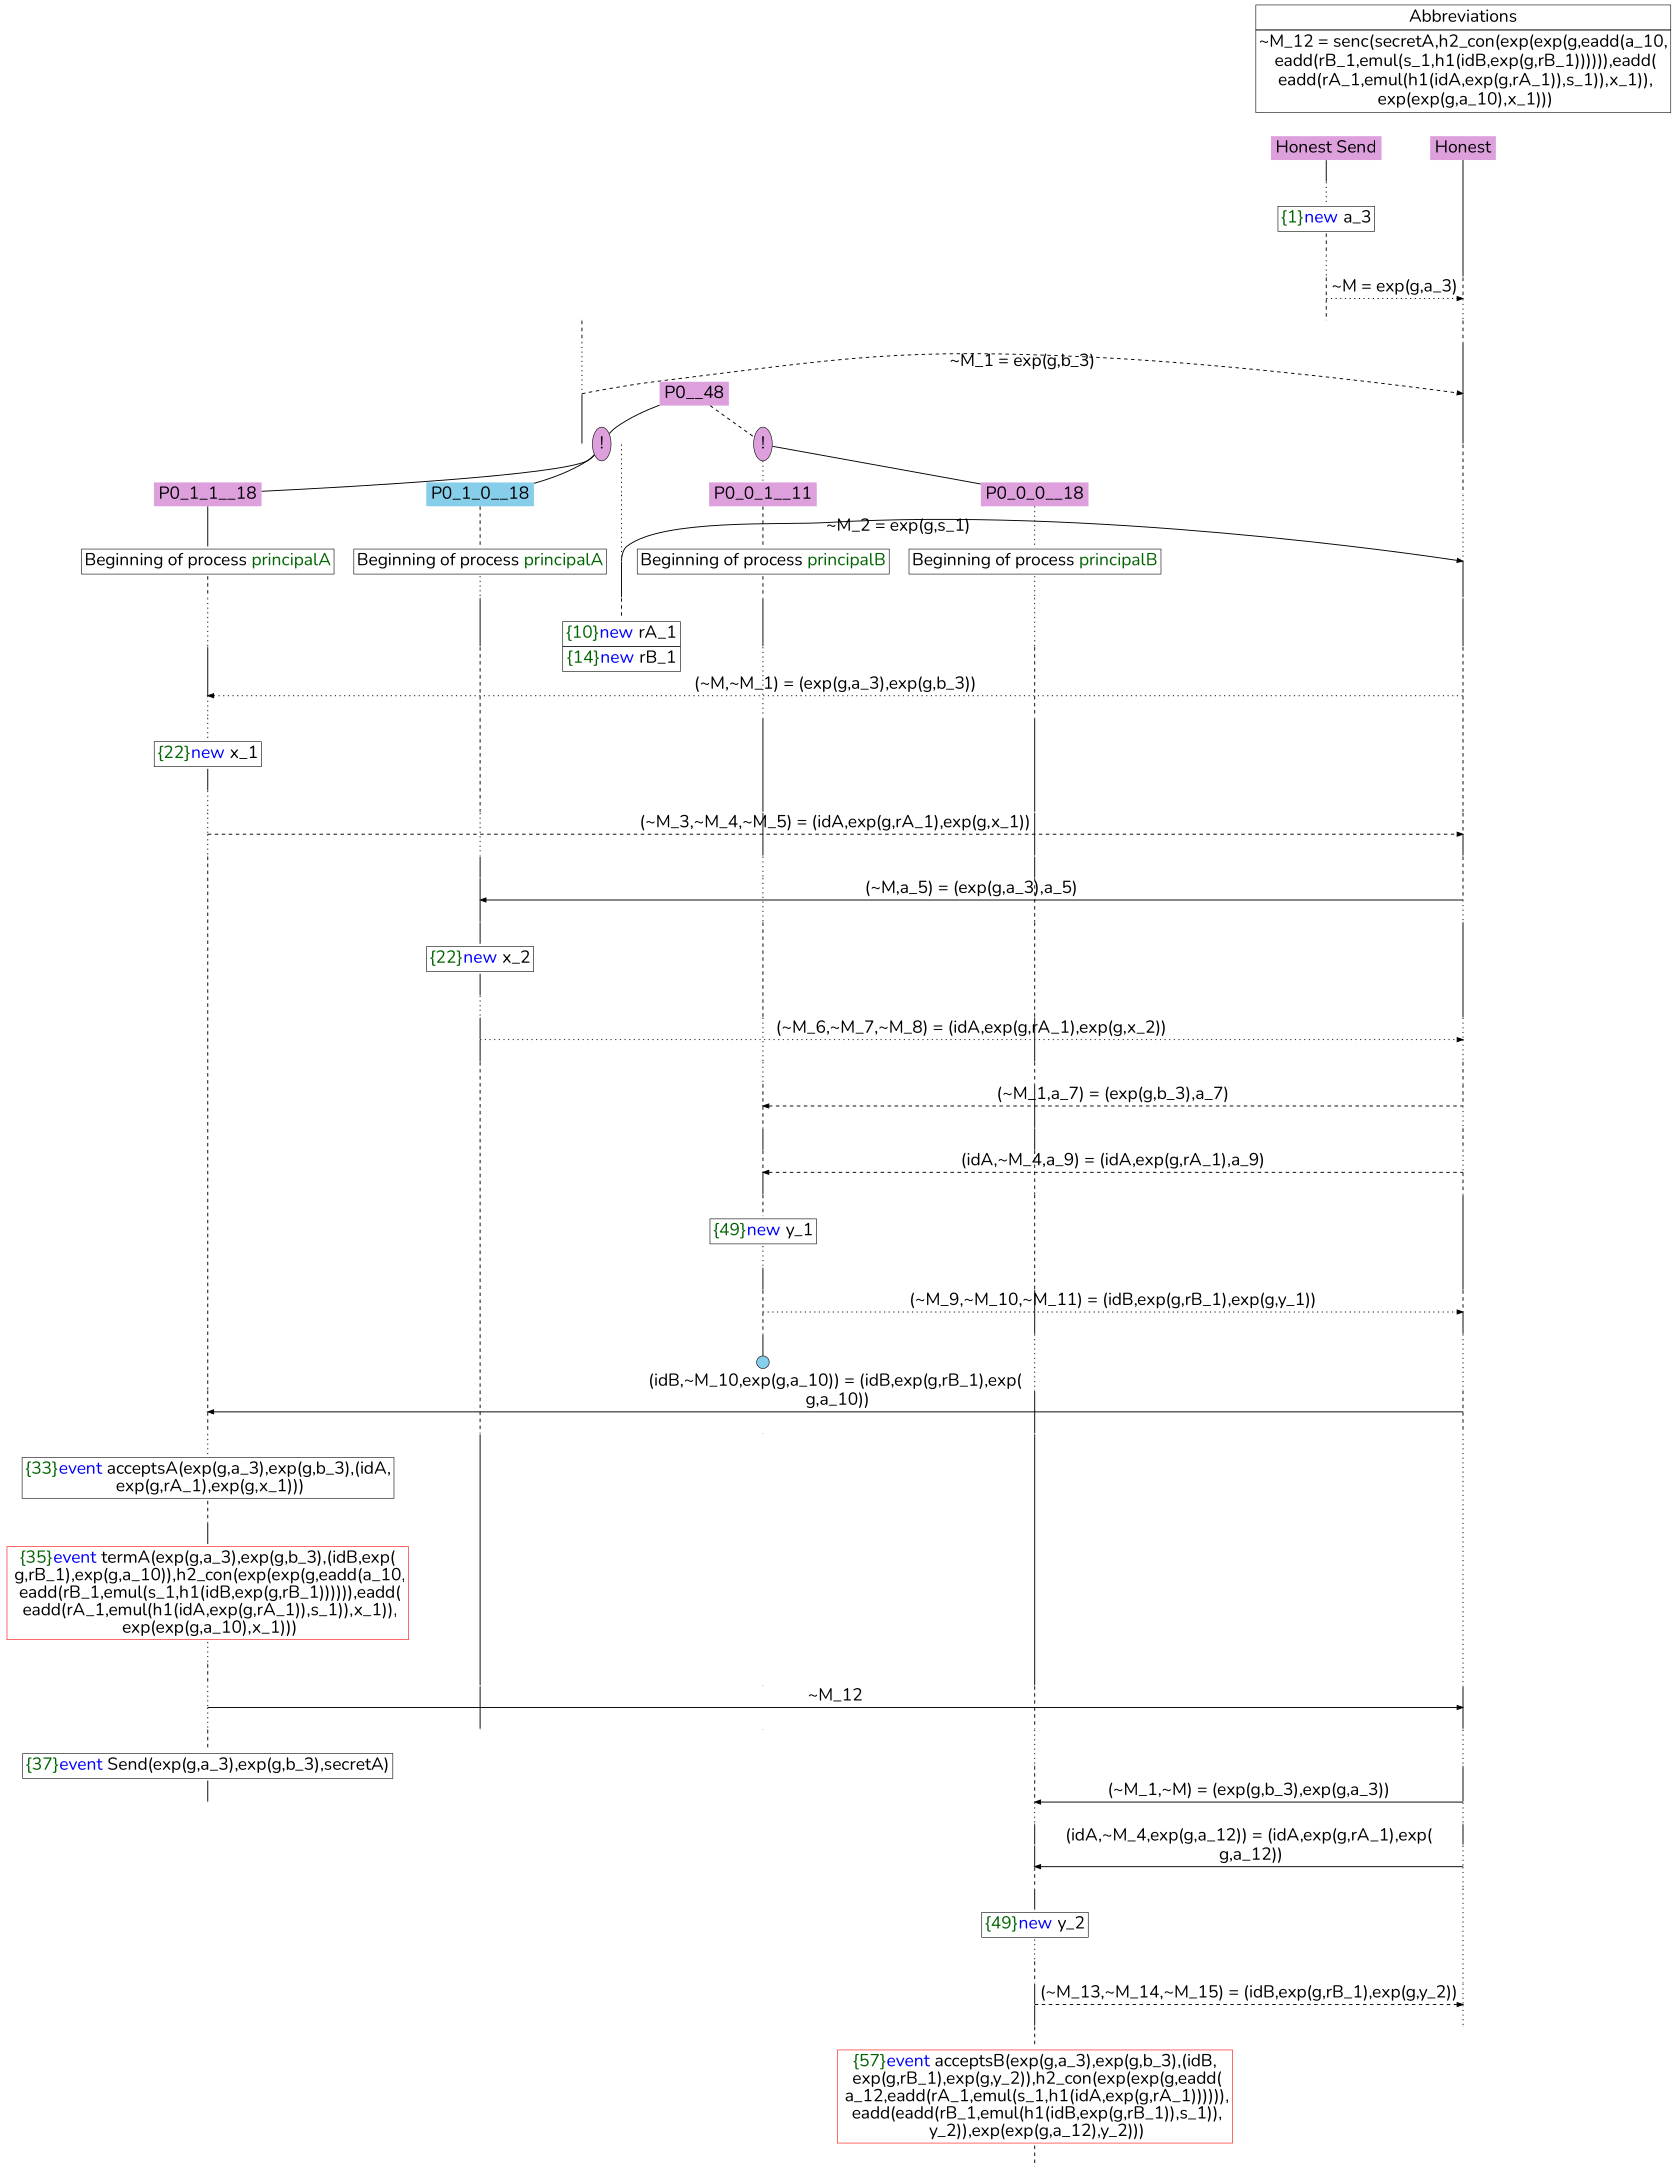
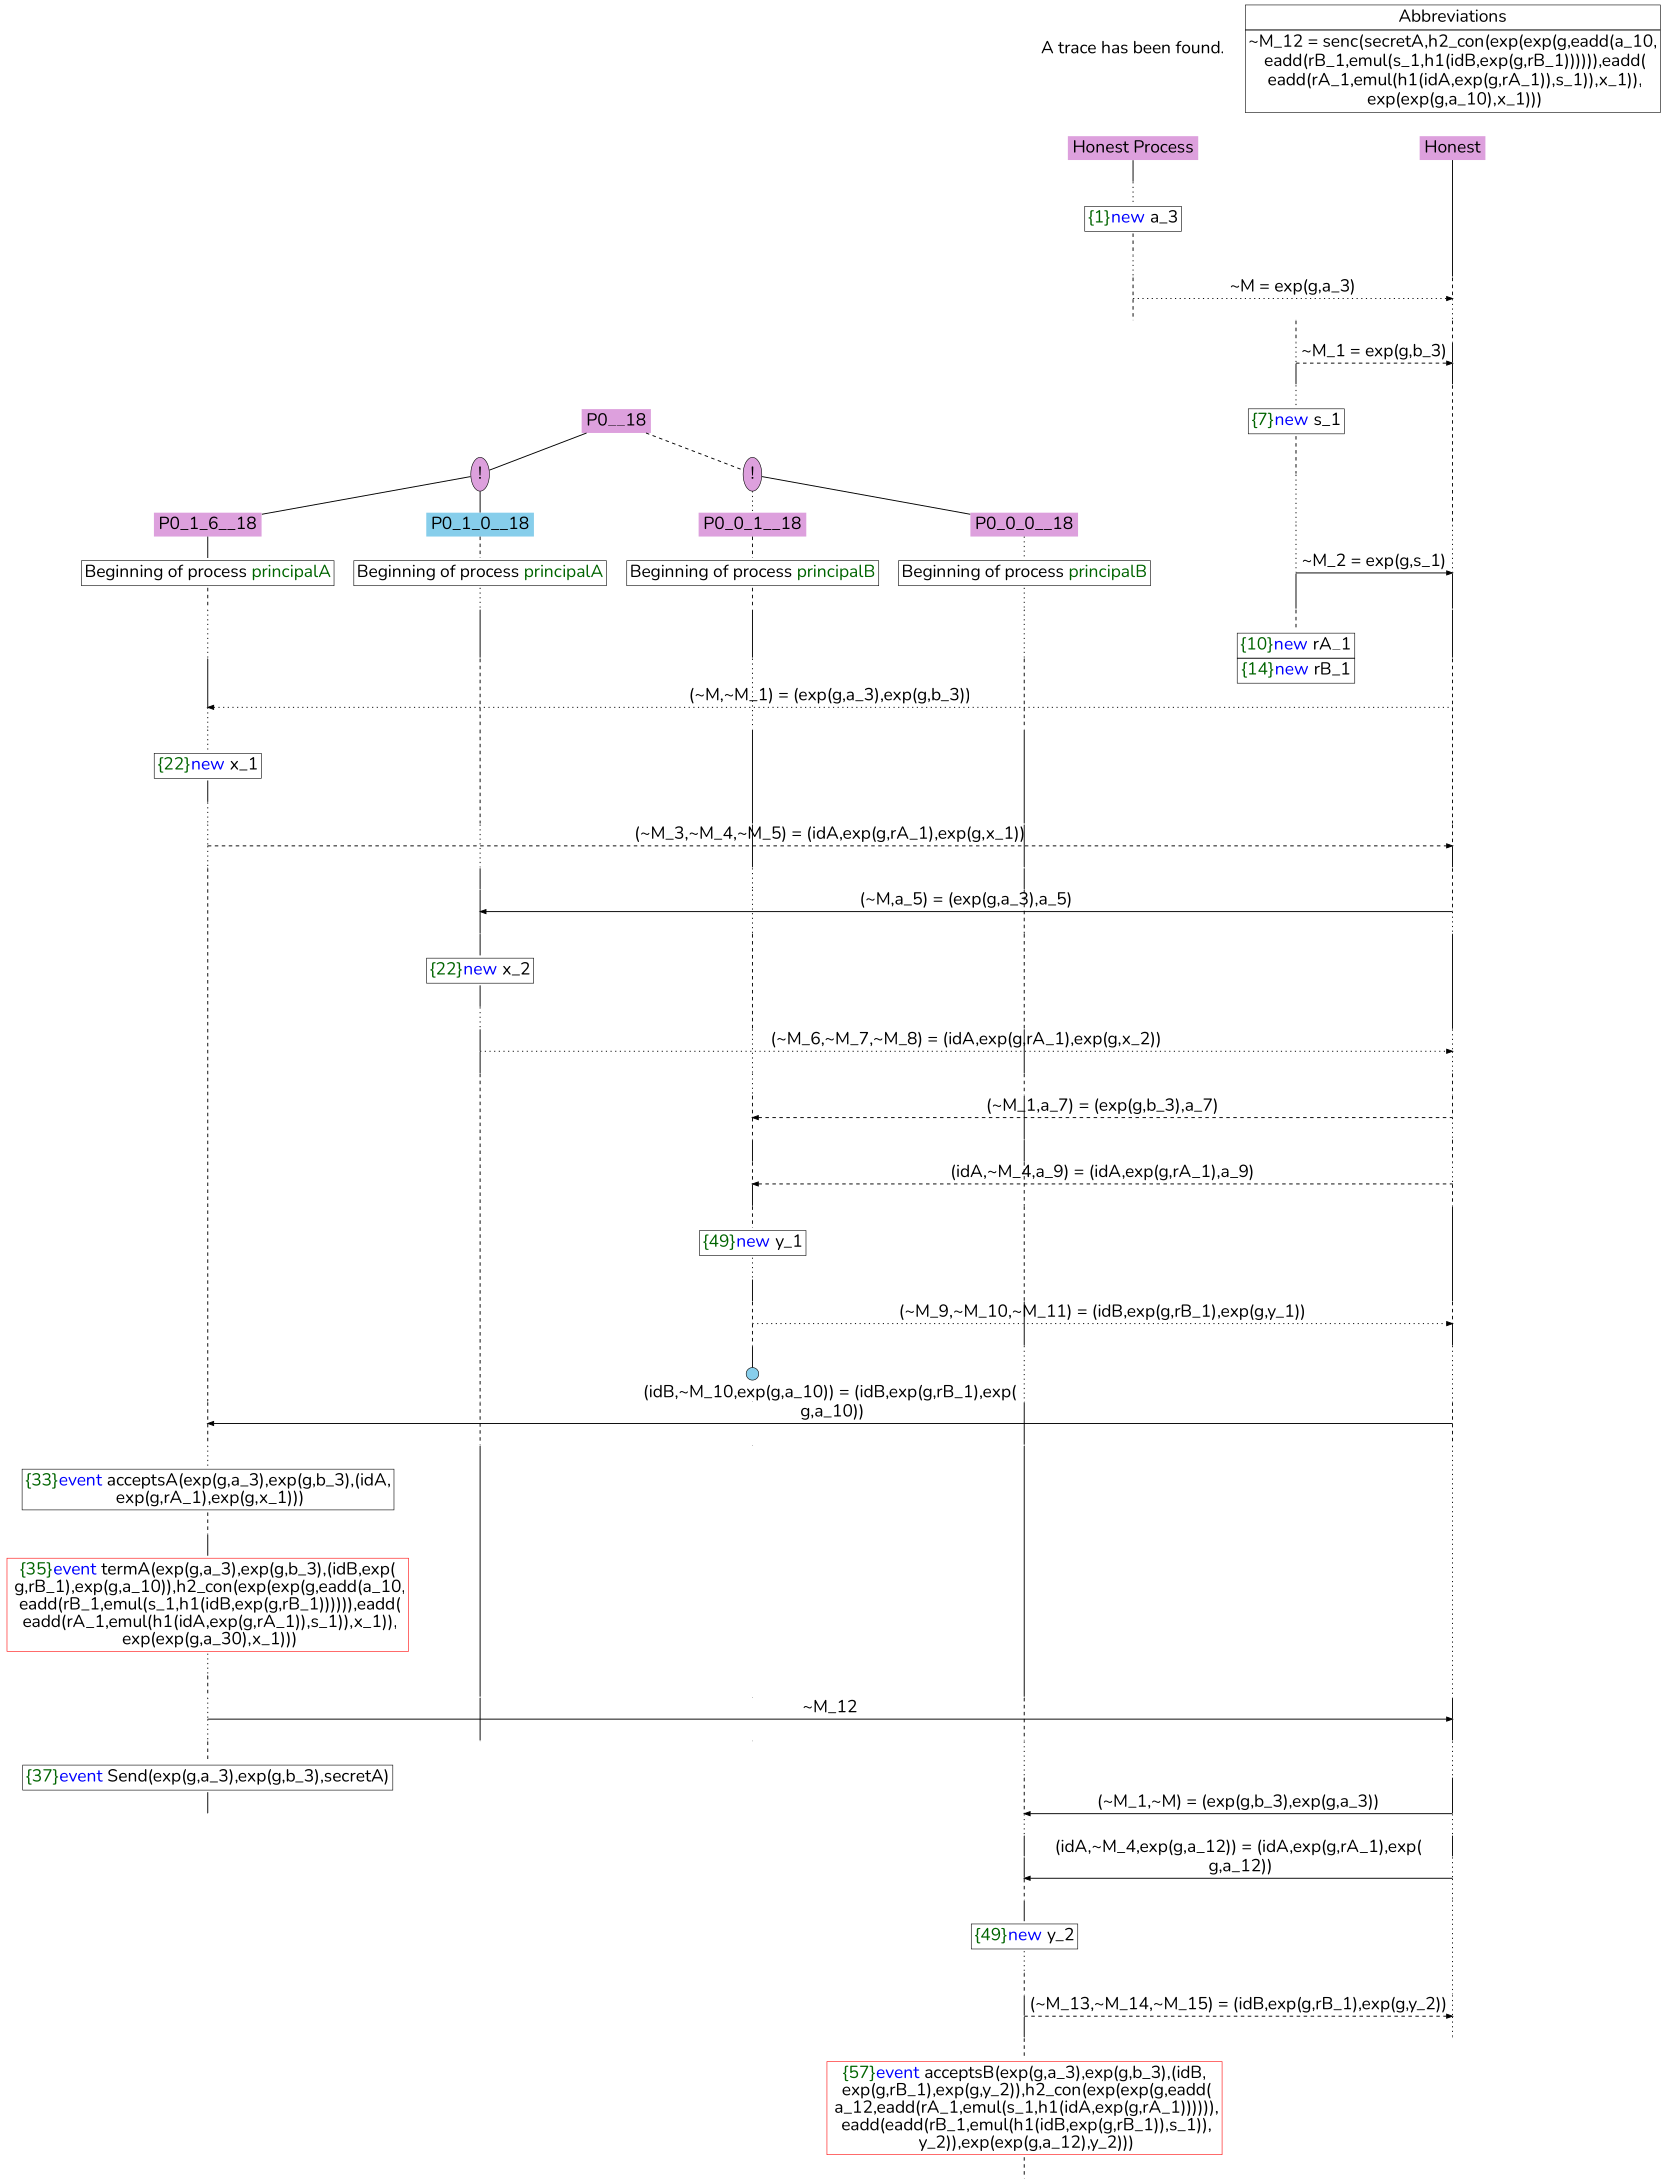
node "A trace has been found.": added
node "Honest Send": label "Honest Send" -> "Honest Process"
node "P0__48": label "P0__48" -> "P0__18"
node "{7}": added
node "P0_1_1__18": label "P0_1_1__18" -> "P0_1_6__18"
node "P0_0_1__11": label "P0_0_1__11" -> "P0_0_1__18"
node "{35}": text "exp(exp(g,a_10),x_1)))" -> "exp(exp(g,a_30),x_1)))"
